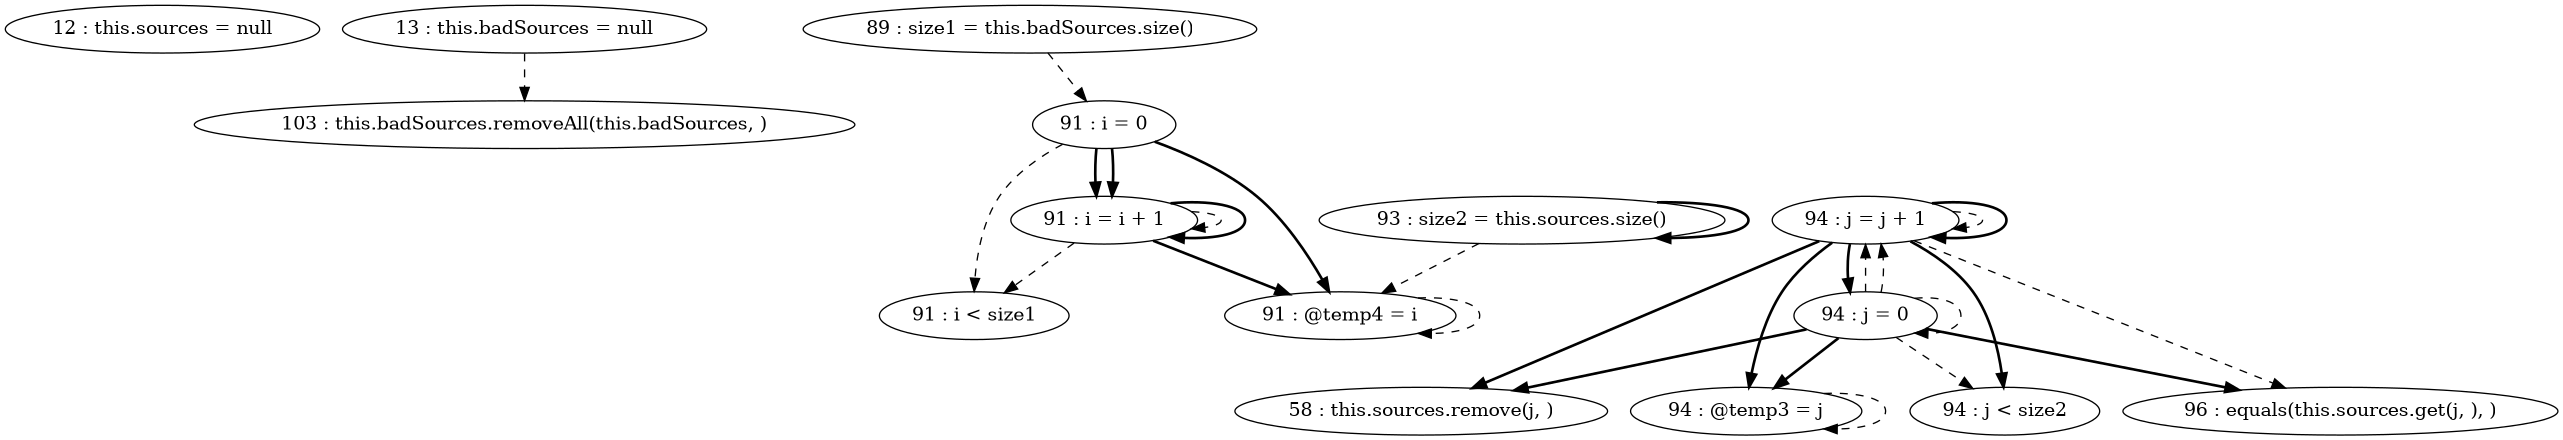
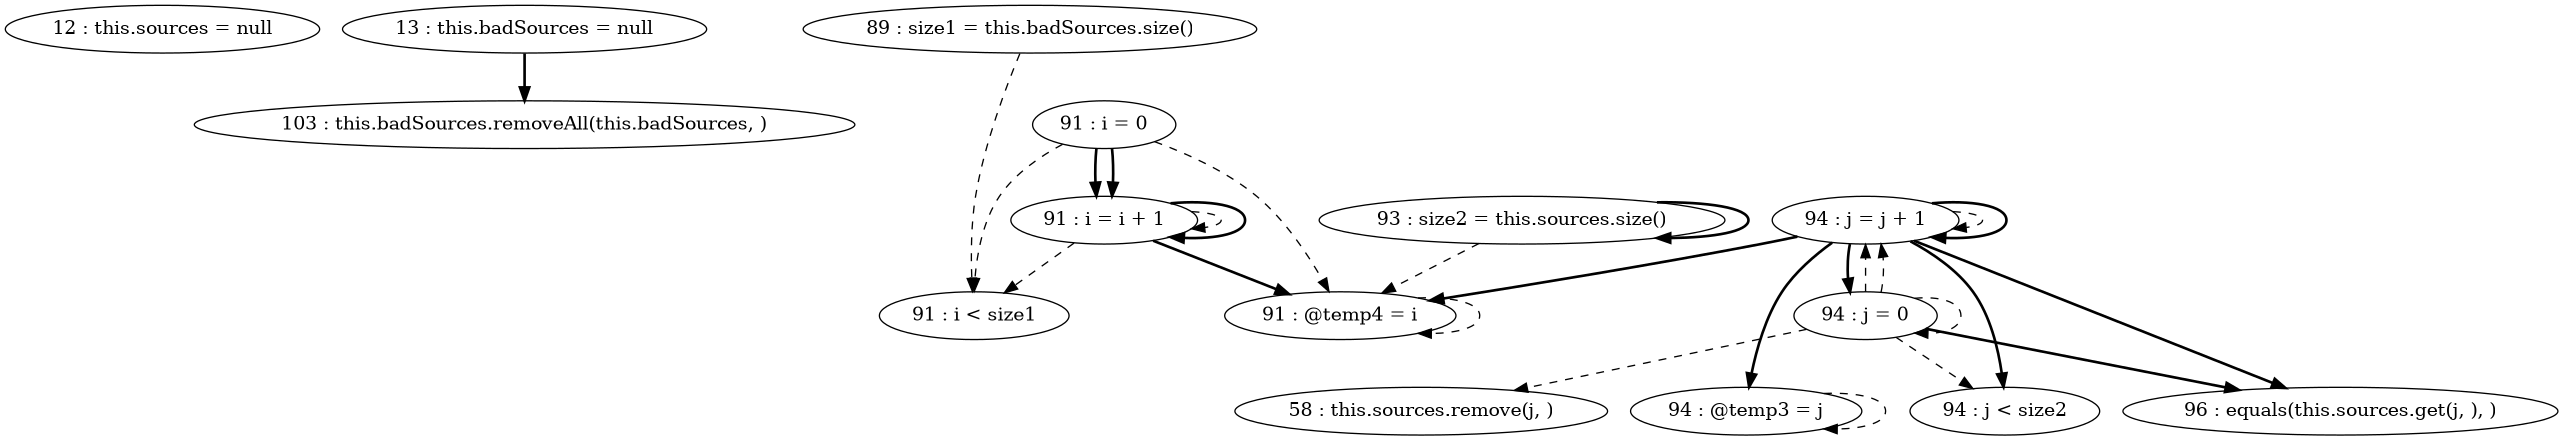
edge "13 : this.badSources = null" -> "103 : this.badSources.removeAll(this.badSources, )": style dashed -> bold
edge "89 : size1 = this.badSources.size()" -> "91 : i = 0": now "89 : size1 = this.badSources.size()" -> "91 : i < size1"
edge "91 : i = 0" -> "91 : @temp4 = i": style bold -> dashed
edge "94 : j = j + 1" -> "58 : this.sources.remove(j, )": now "94 : j = j + 1" -> "91 : @temp4 = i"
edge "94 : j = j + 1" -> "96 : equals(this.sources.get(j, ), )": style dashed -> bold
edge "94 : j = 0" -> "58 : this.sources.remove(j, )": style bold -> dashed
edge "94 : j = 0" -> "94 : @temp3 = j": removed
